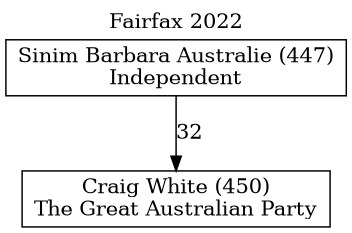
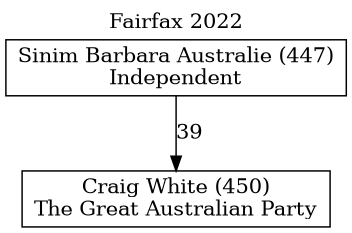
edge "Sinim Barbara Australie (447) Independent" -> "Craig White (450) The Great Australian Party": label "32" -> "39"
